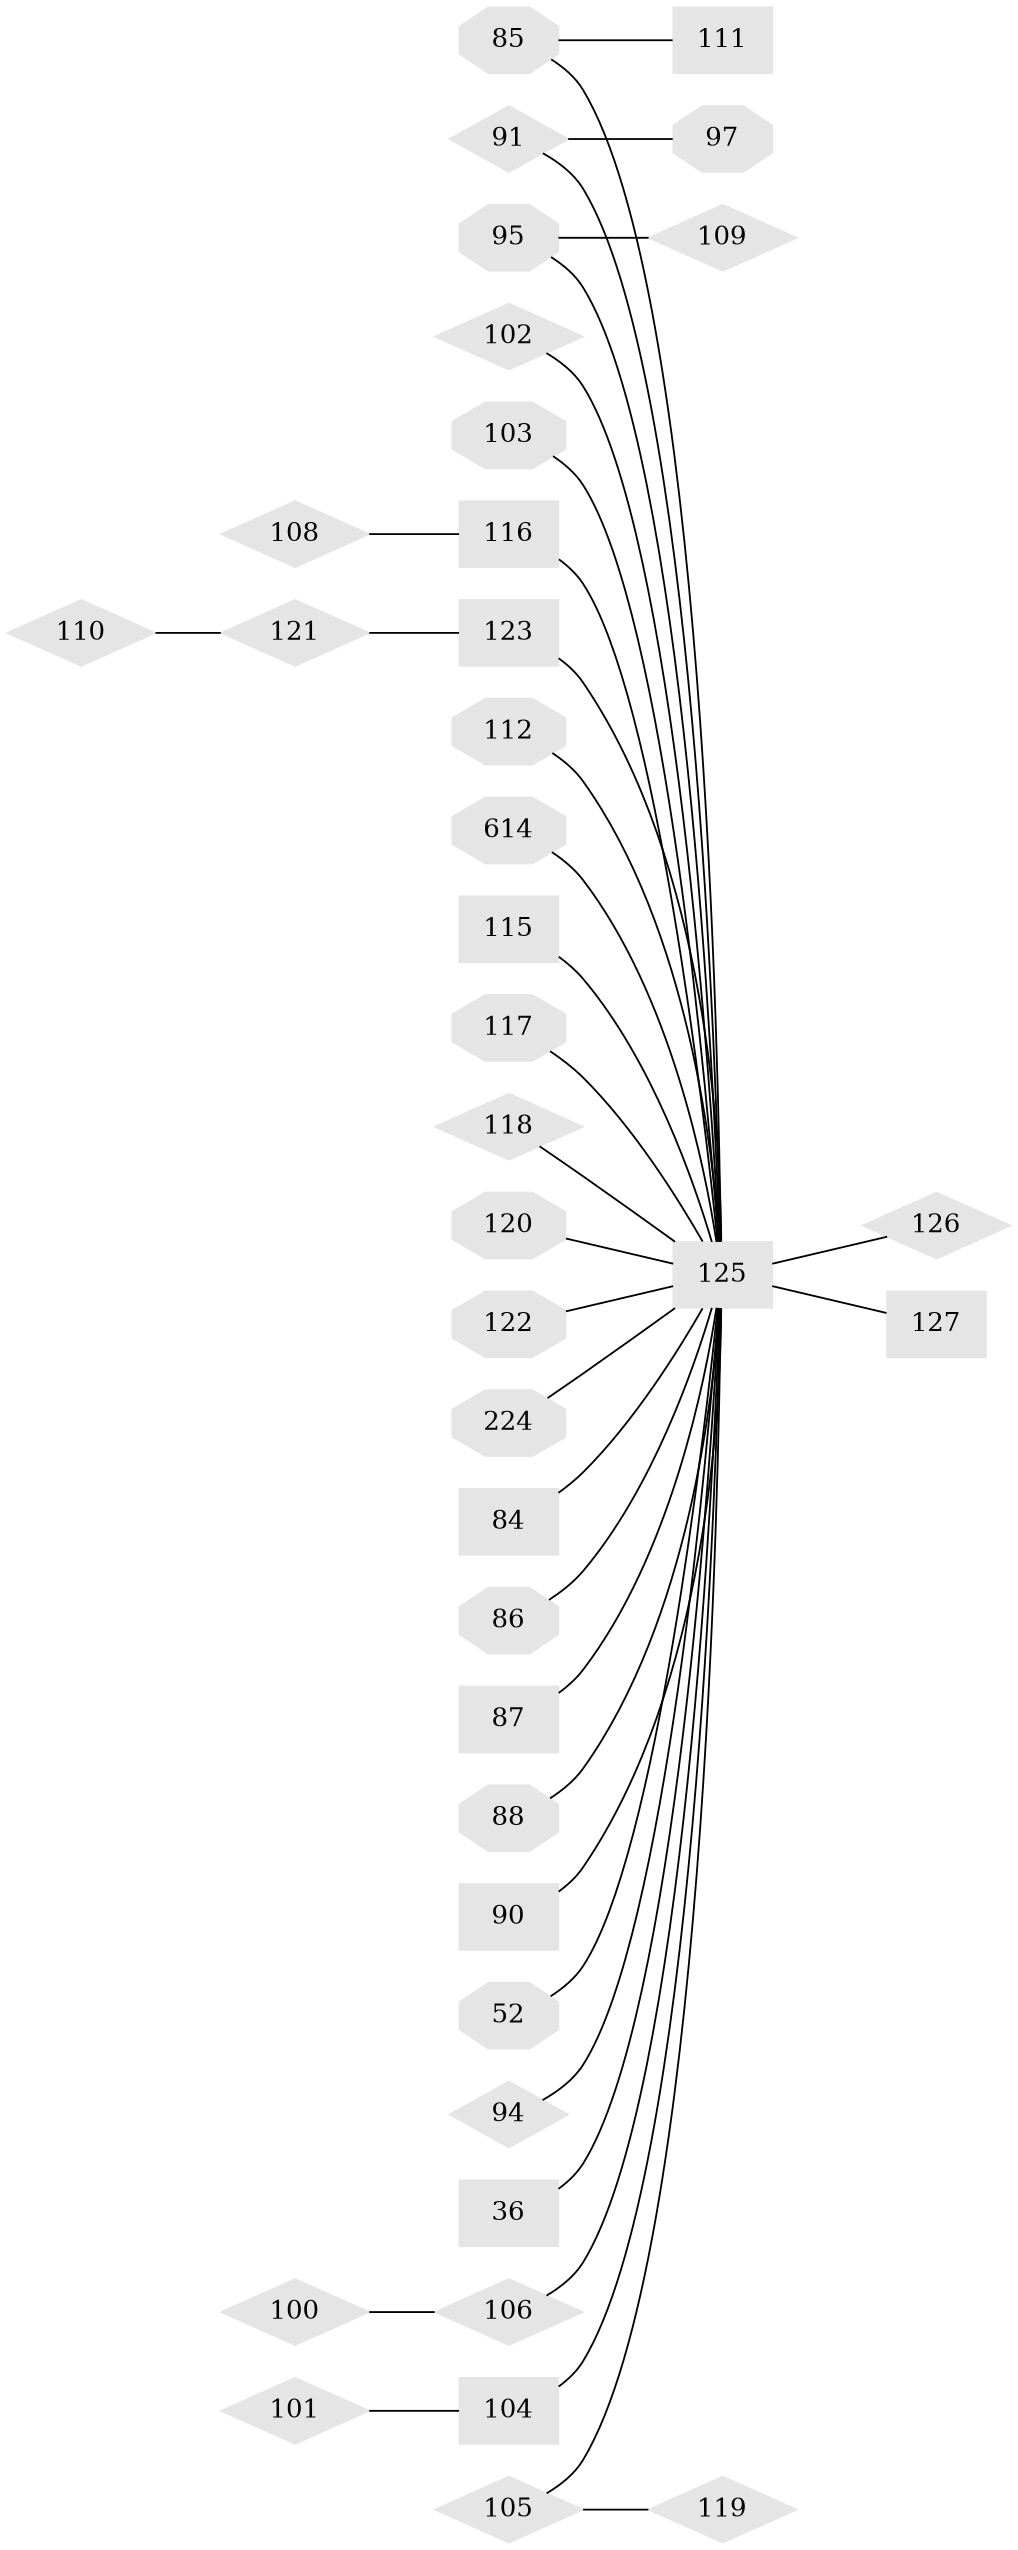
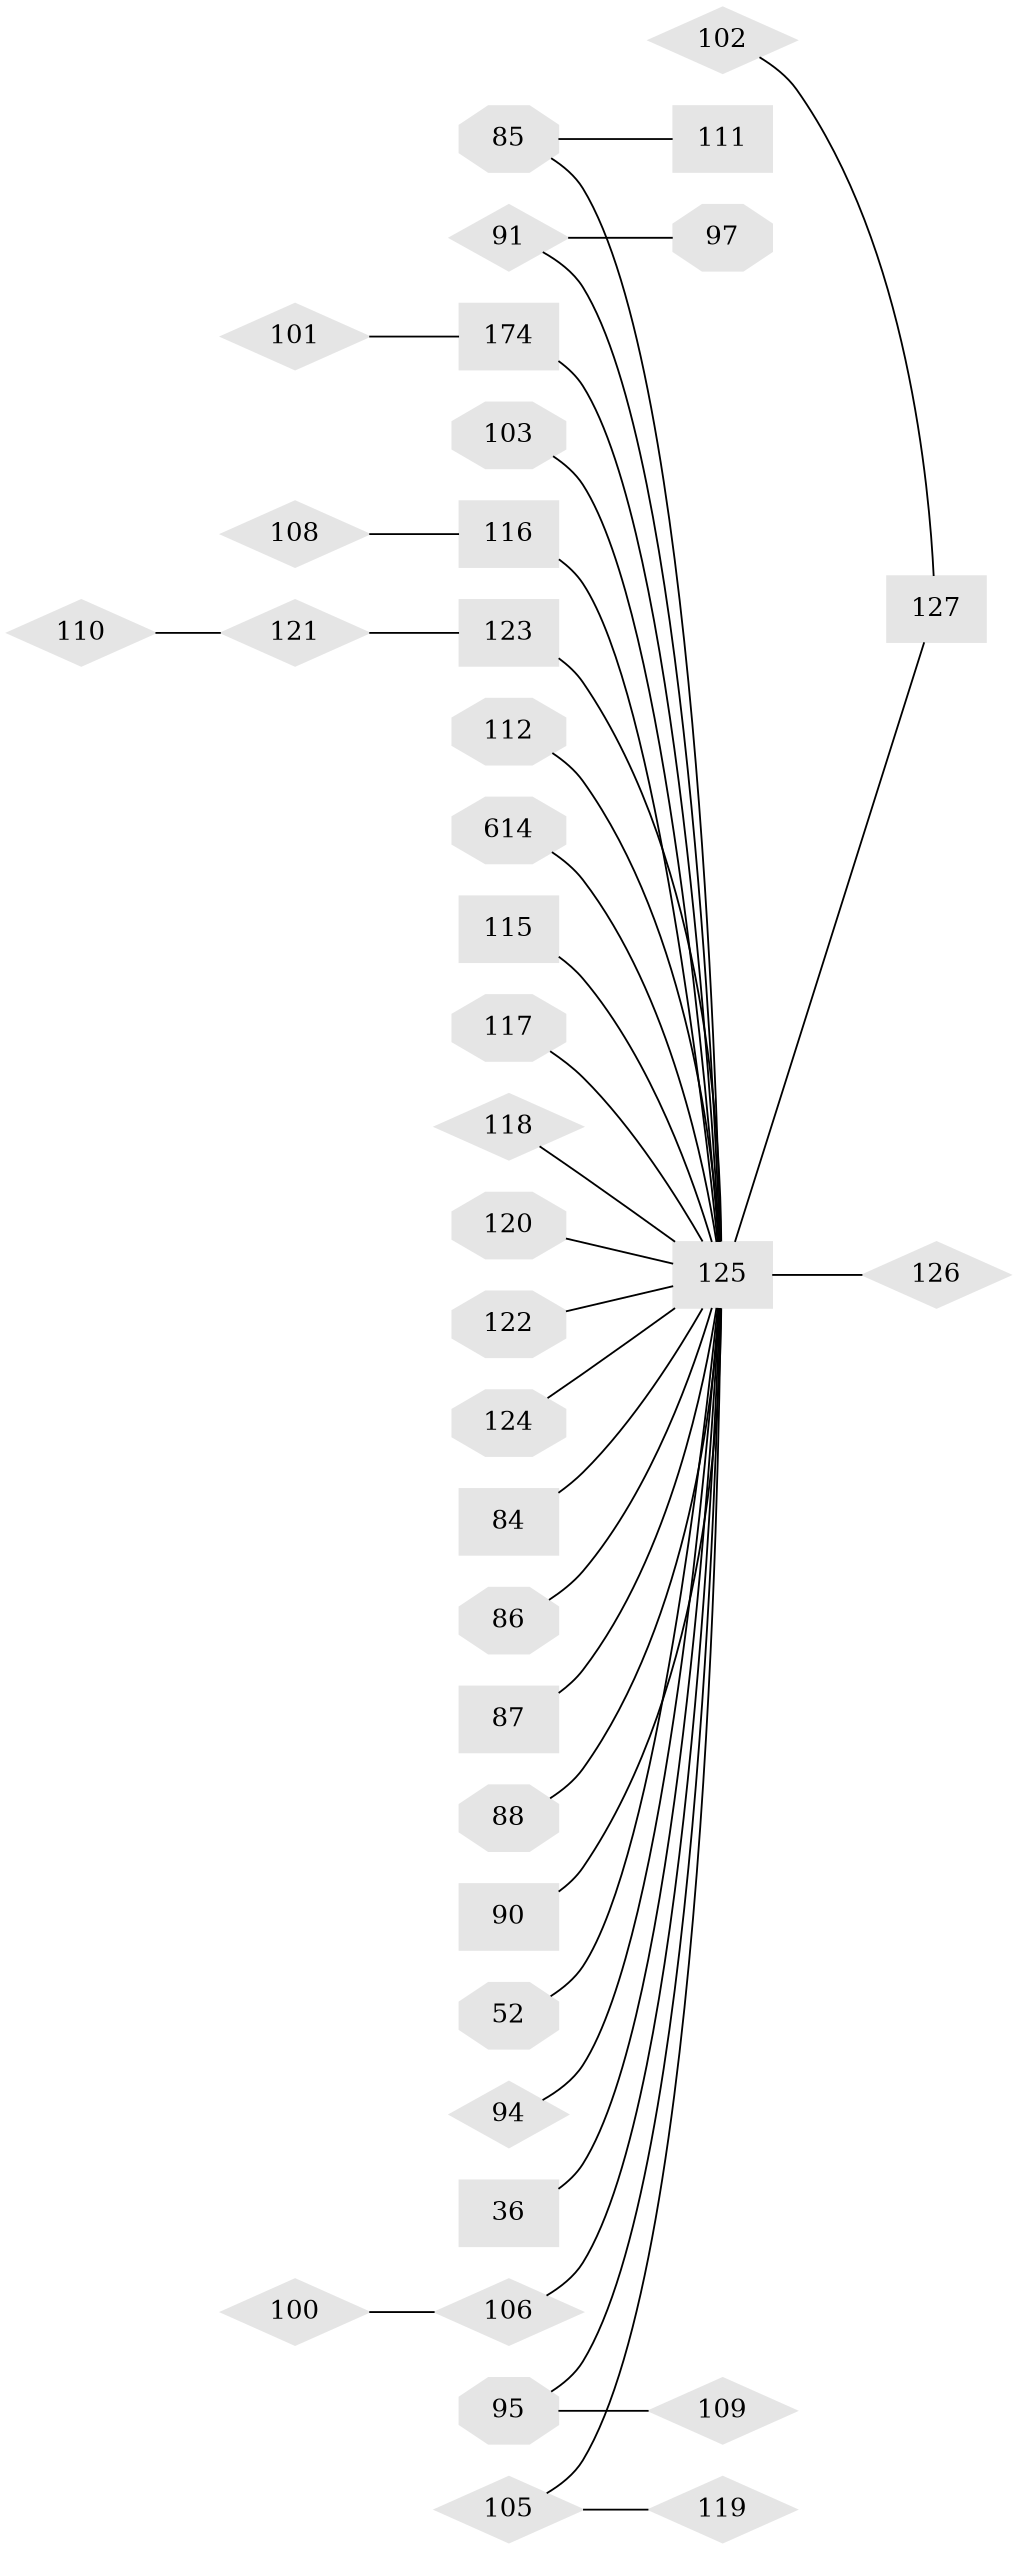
edge "102" -- "125": now "102" -- "127"
node "224": label "224" -> "124"
node "104": label "104" -> "174"
